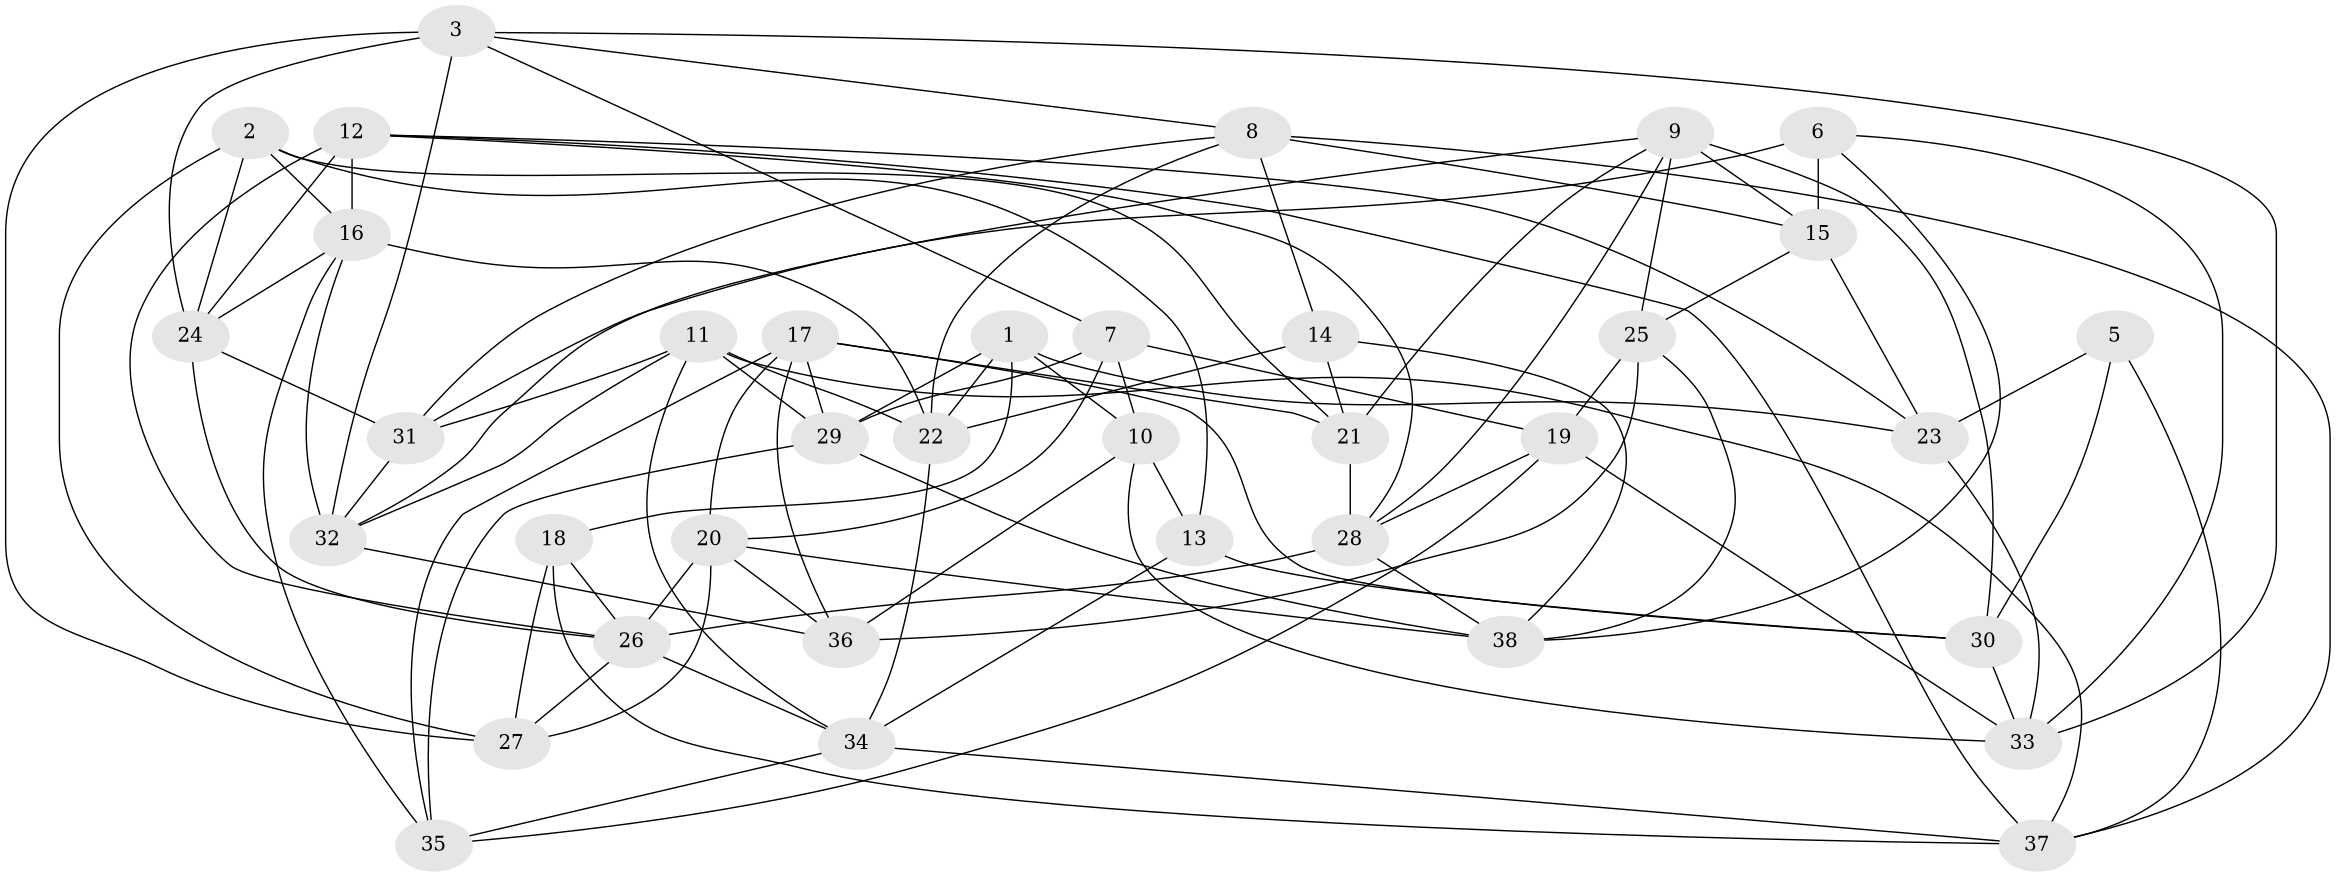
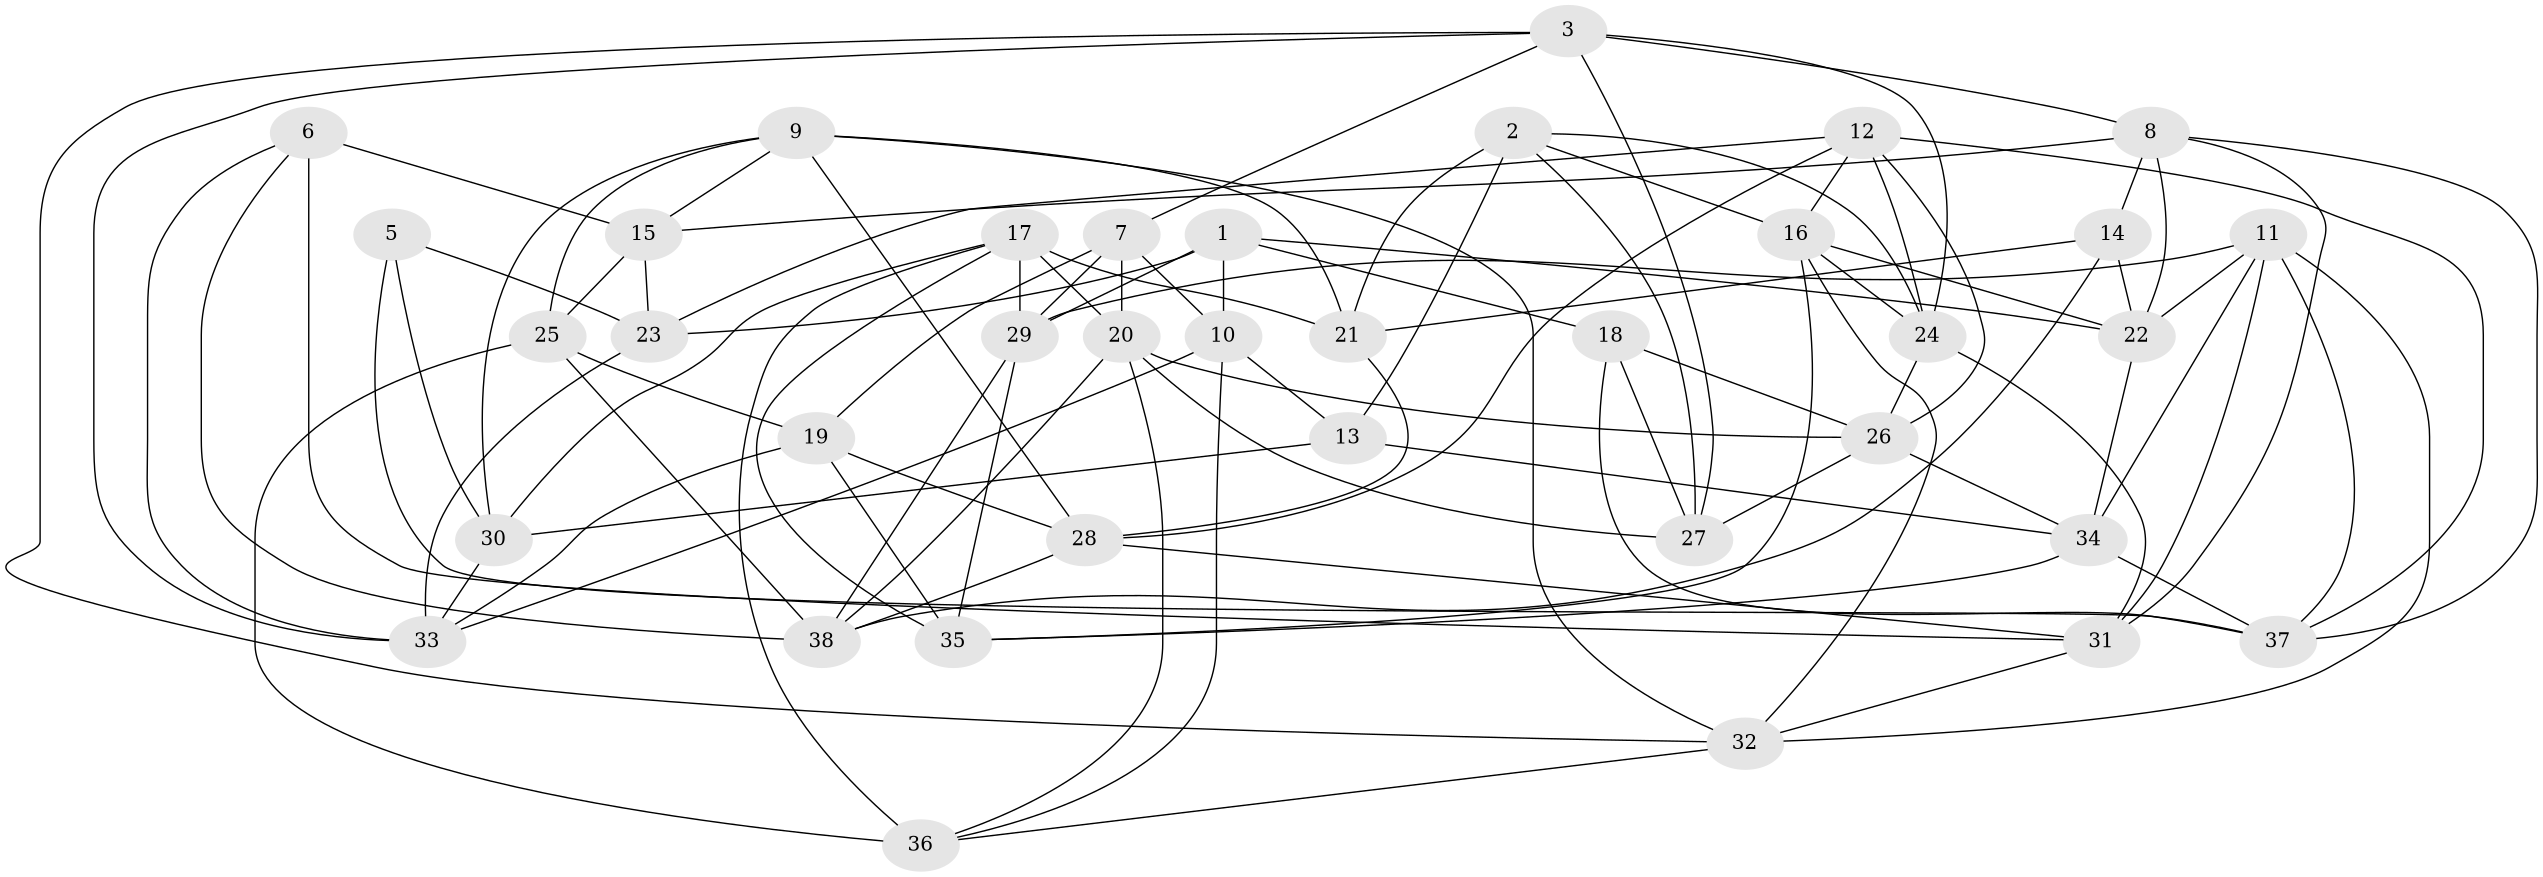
edge "28" -- "26": now "28" -- "31"
